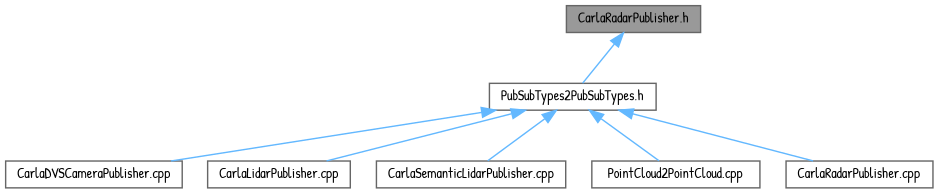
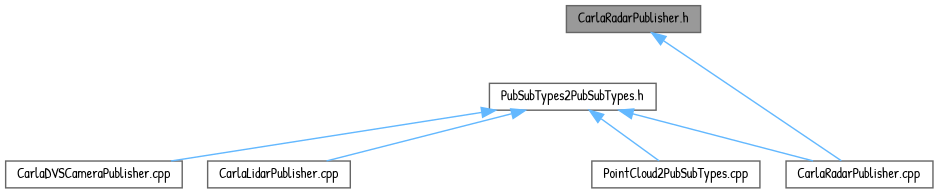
edge "PubSubTypes2PubSubTypes.h" -> "CarlaRadarPublisher.h": now "CarlaRadarPublisher.cpp" -> "CarlaRadarPublisher.h"
node "CarlaSemanticLidarPublisher.cpp": removed
node "PointCloud2PointCloud.cpp": label "PointCloud2PointCloud.cpp" -> "PointCloud2PubSubTypes.cpp"
